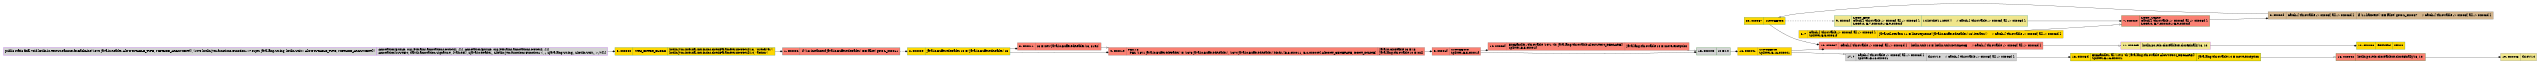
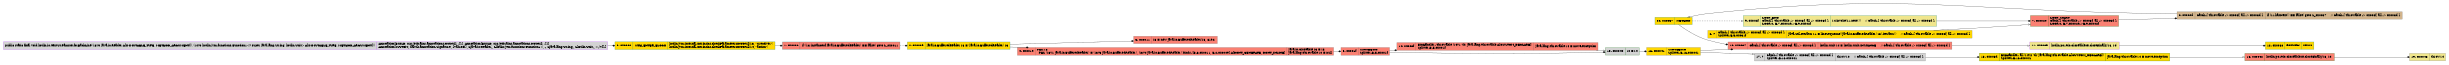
node "20: 0x0037": text "SYNTHETIC" -> "METHOD"
edge "3: 0x0011" -> "4: 0x0019": removed
